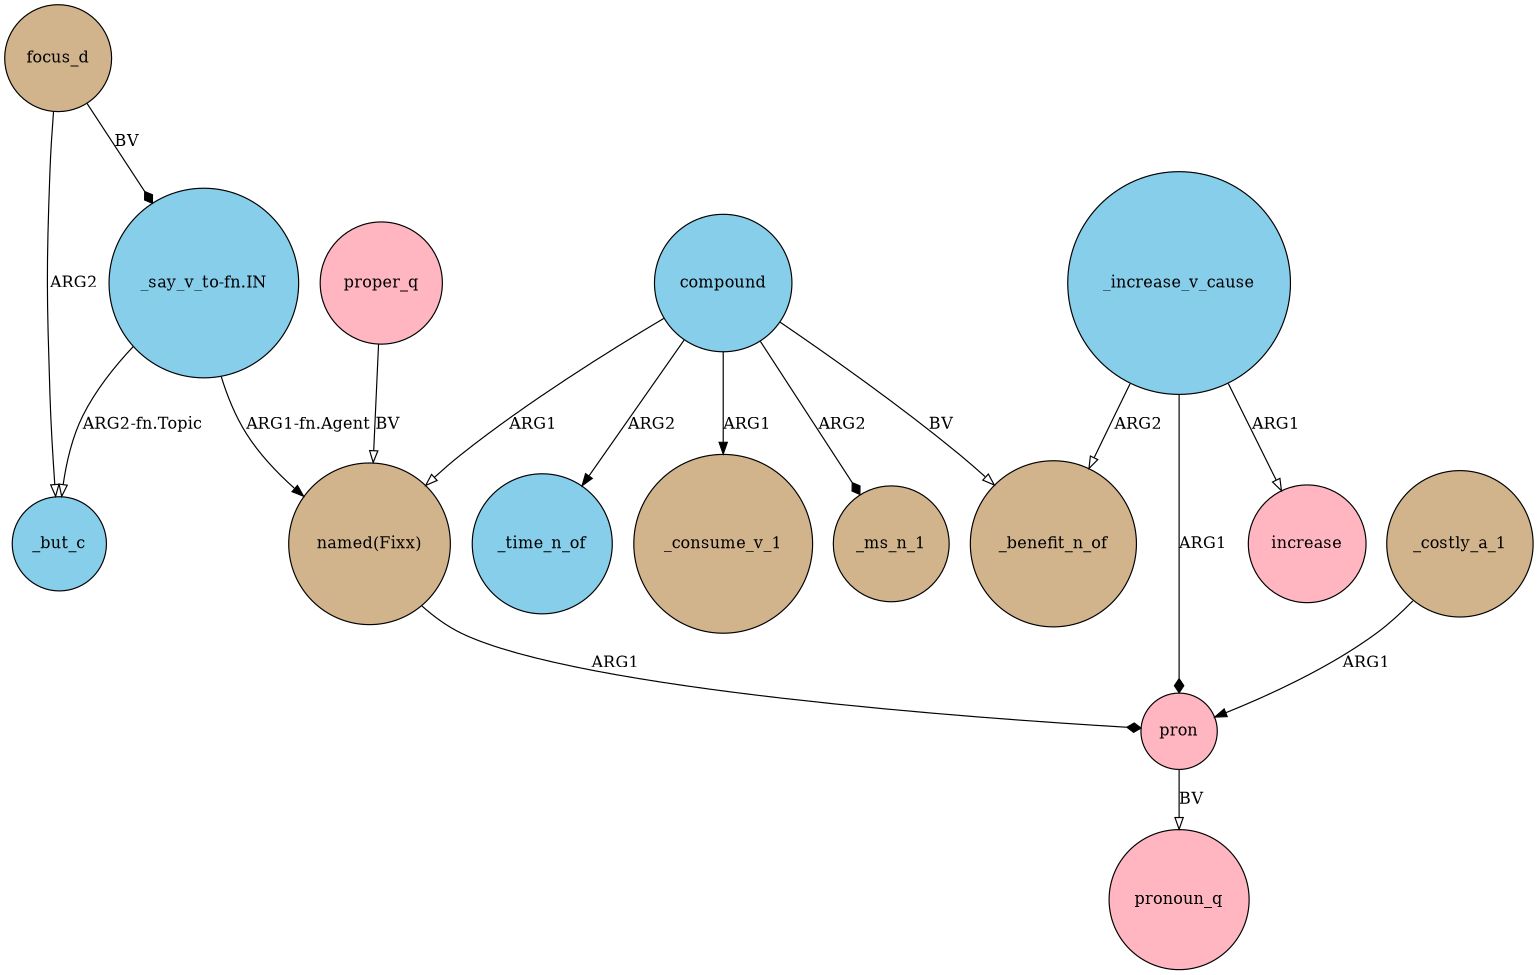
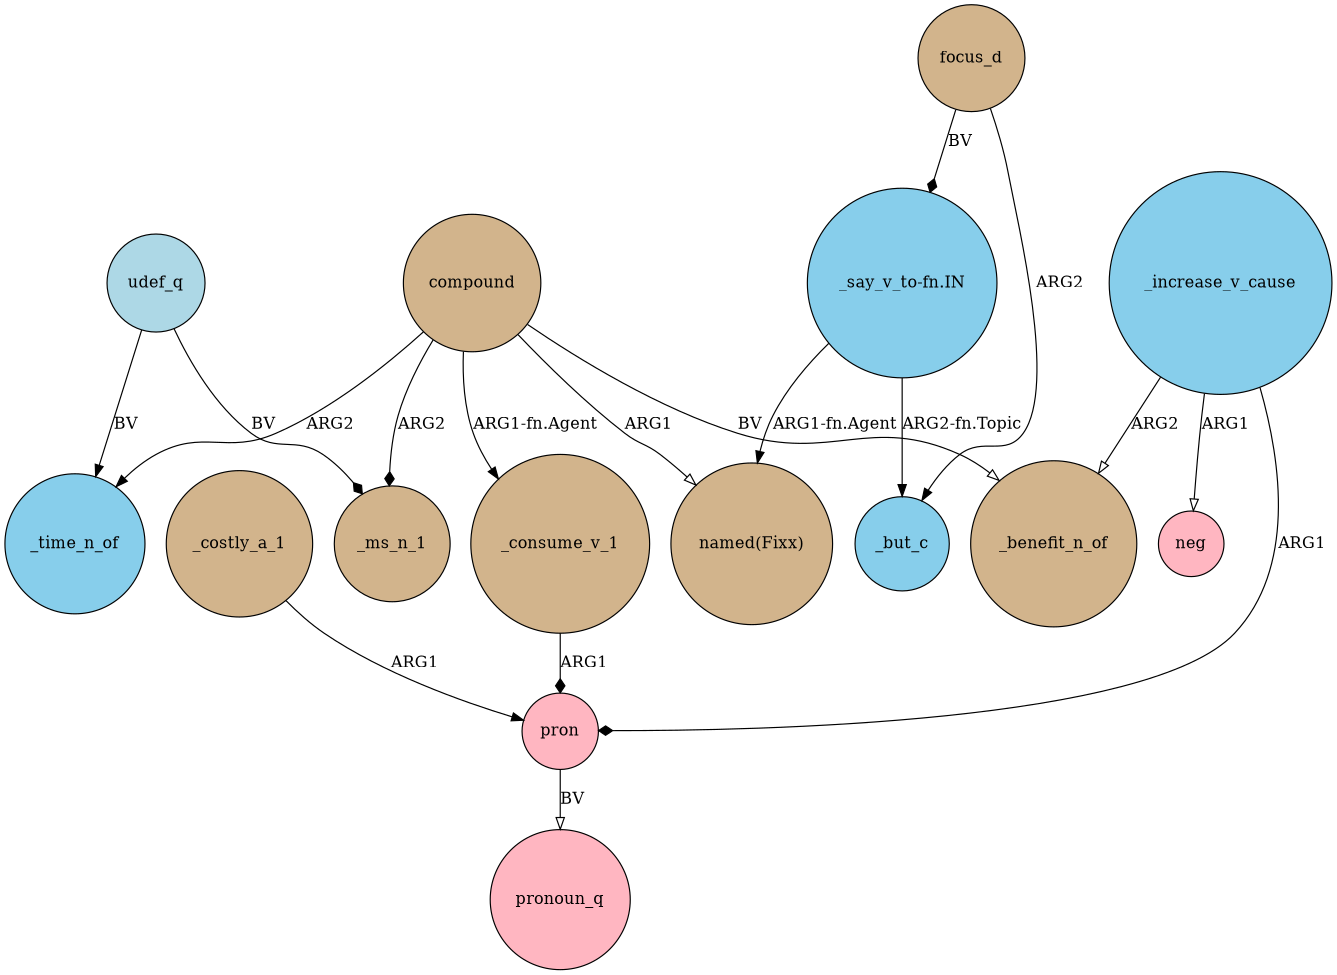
node "udef_q": added
node "proper_q": removed
node "compound": fillcolor skyblue -> tan
edge "focus_d" -> "_but_c": arrowhead onormal -> normal
edge "_say_v_to-fn.IN" -> "_but_c": arrowhead onormal -> normal
edge "compound" -> "_consume_v_1": label "ARG1" -> "ARG1-fn.Agent"
node "increase": label "increase" -> "neg"
edge "named(Fixx)" -> "pron": now "_consume_v_1" -> "pron"
